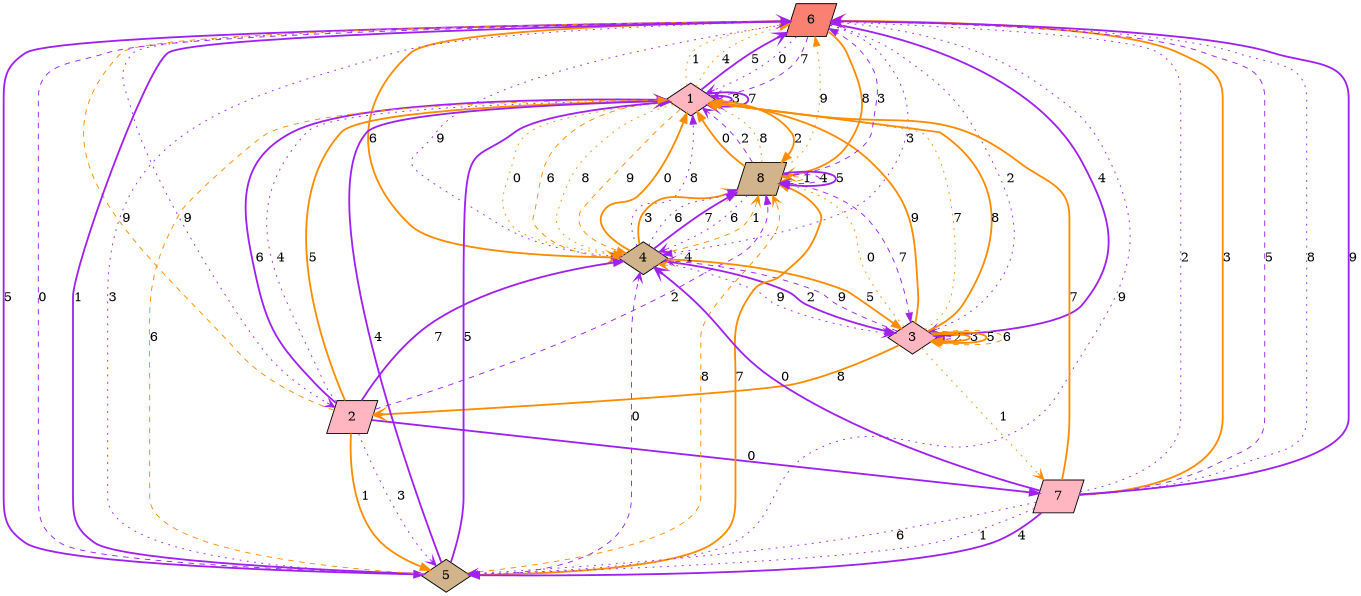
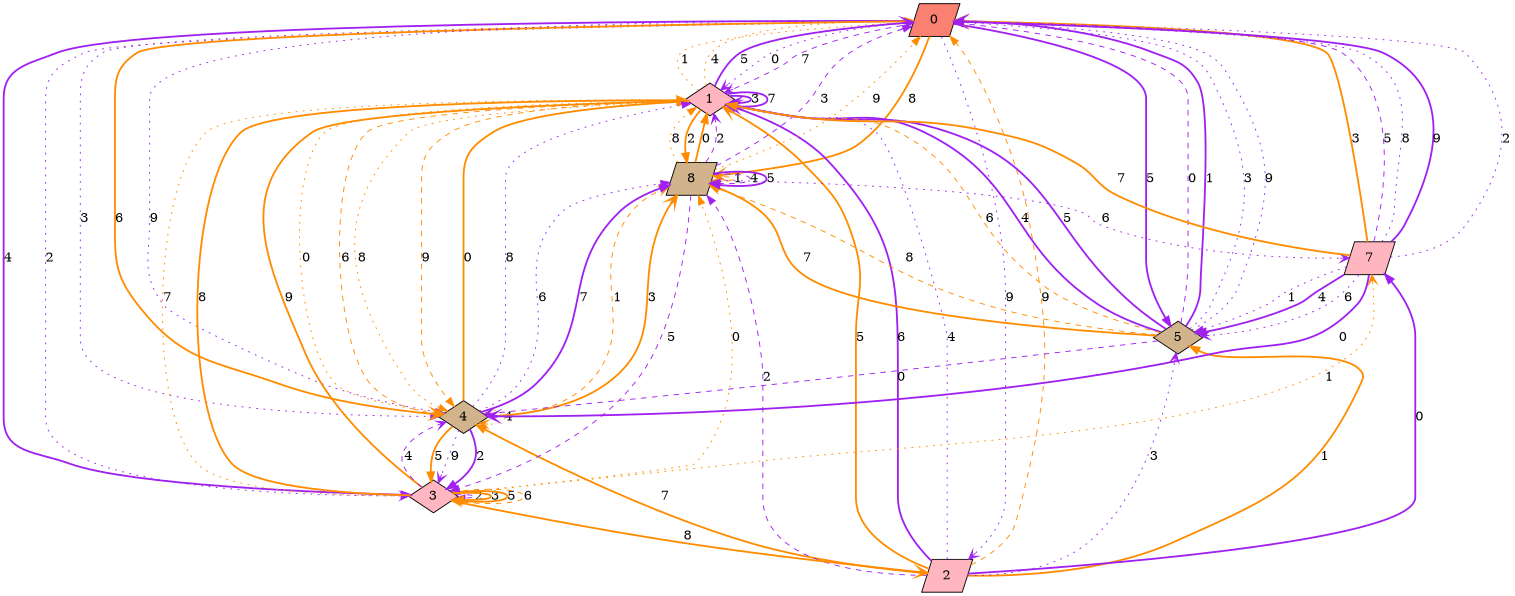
node "6": label "6" -> "0"
edge "8" -> "4": now "8" -> "7"
edge "8" -> "3": label "7" -> "5"
edge "3" -> "4": label "9" -> "4"
edge "2" -> "4": color purple -> darkorange
